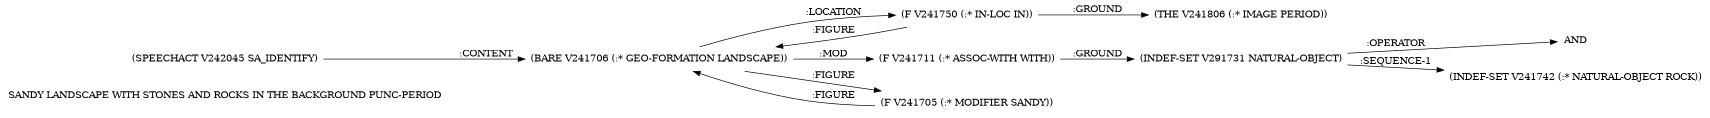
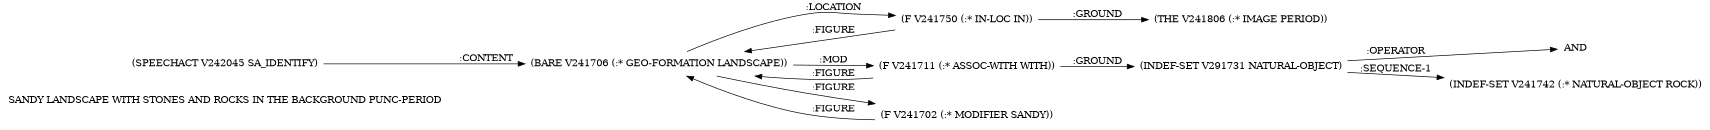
edge "(F V241711 (:* ASSOC-WITH WITH))" -> "(BARE V241706 (:* GEO-FORMATION LANDSCAPE))": added, label ":FIGURE"
node "(F V241705 (:* MODIFIER SANDY))": label "(F V241705 (:* MODIFIER SANDY))" -> "(F V241702 (:* MODIFIER SANDY))"
